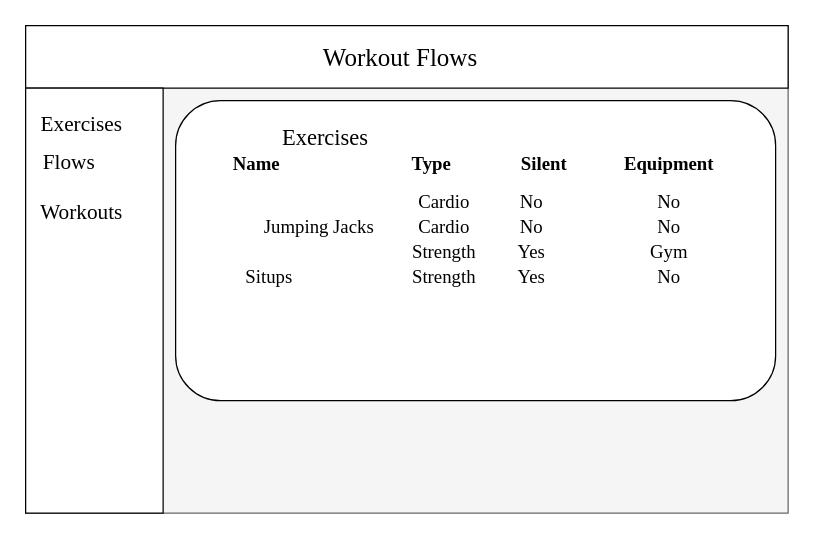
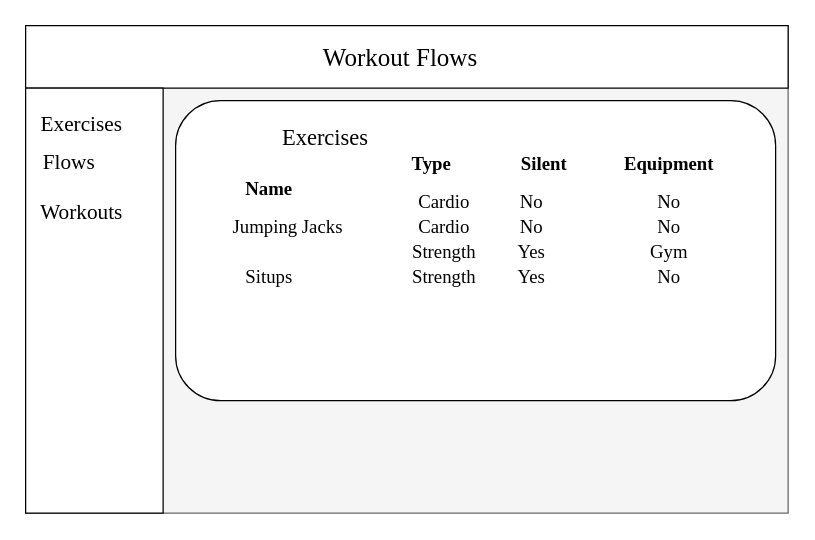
node "Name": moved (257, 163) -> (269, 188)
node "Jumping Jacks": moved (319, 226) -> (288, 226)
